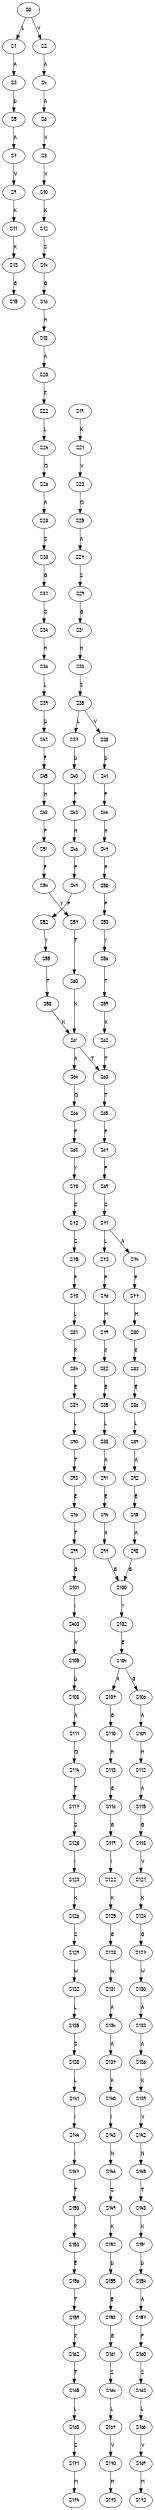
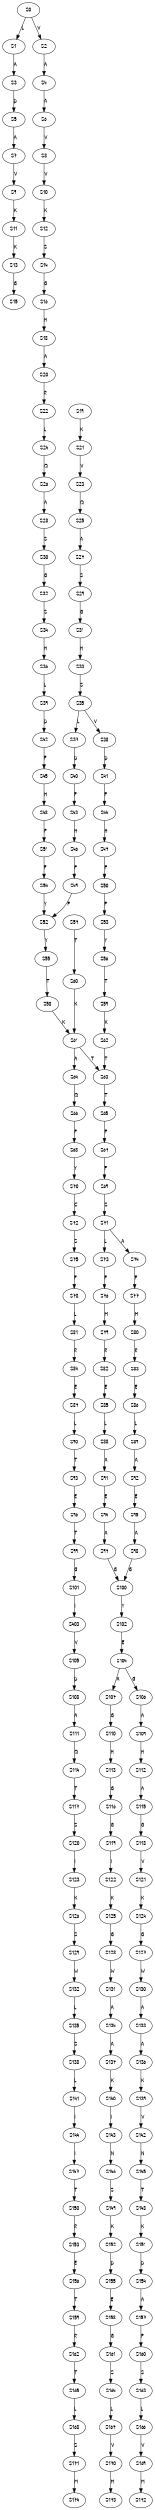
edge "S54" -> "S57": now "S54" -> "S52"
